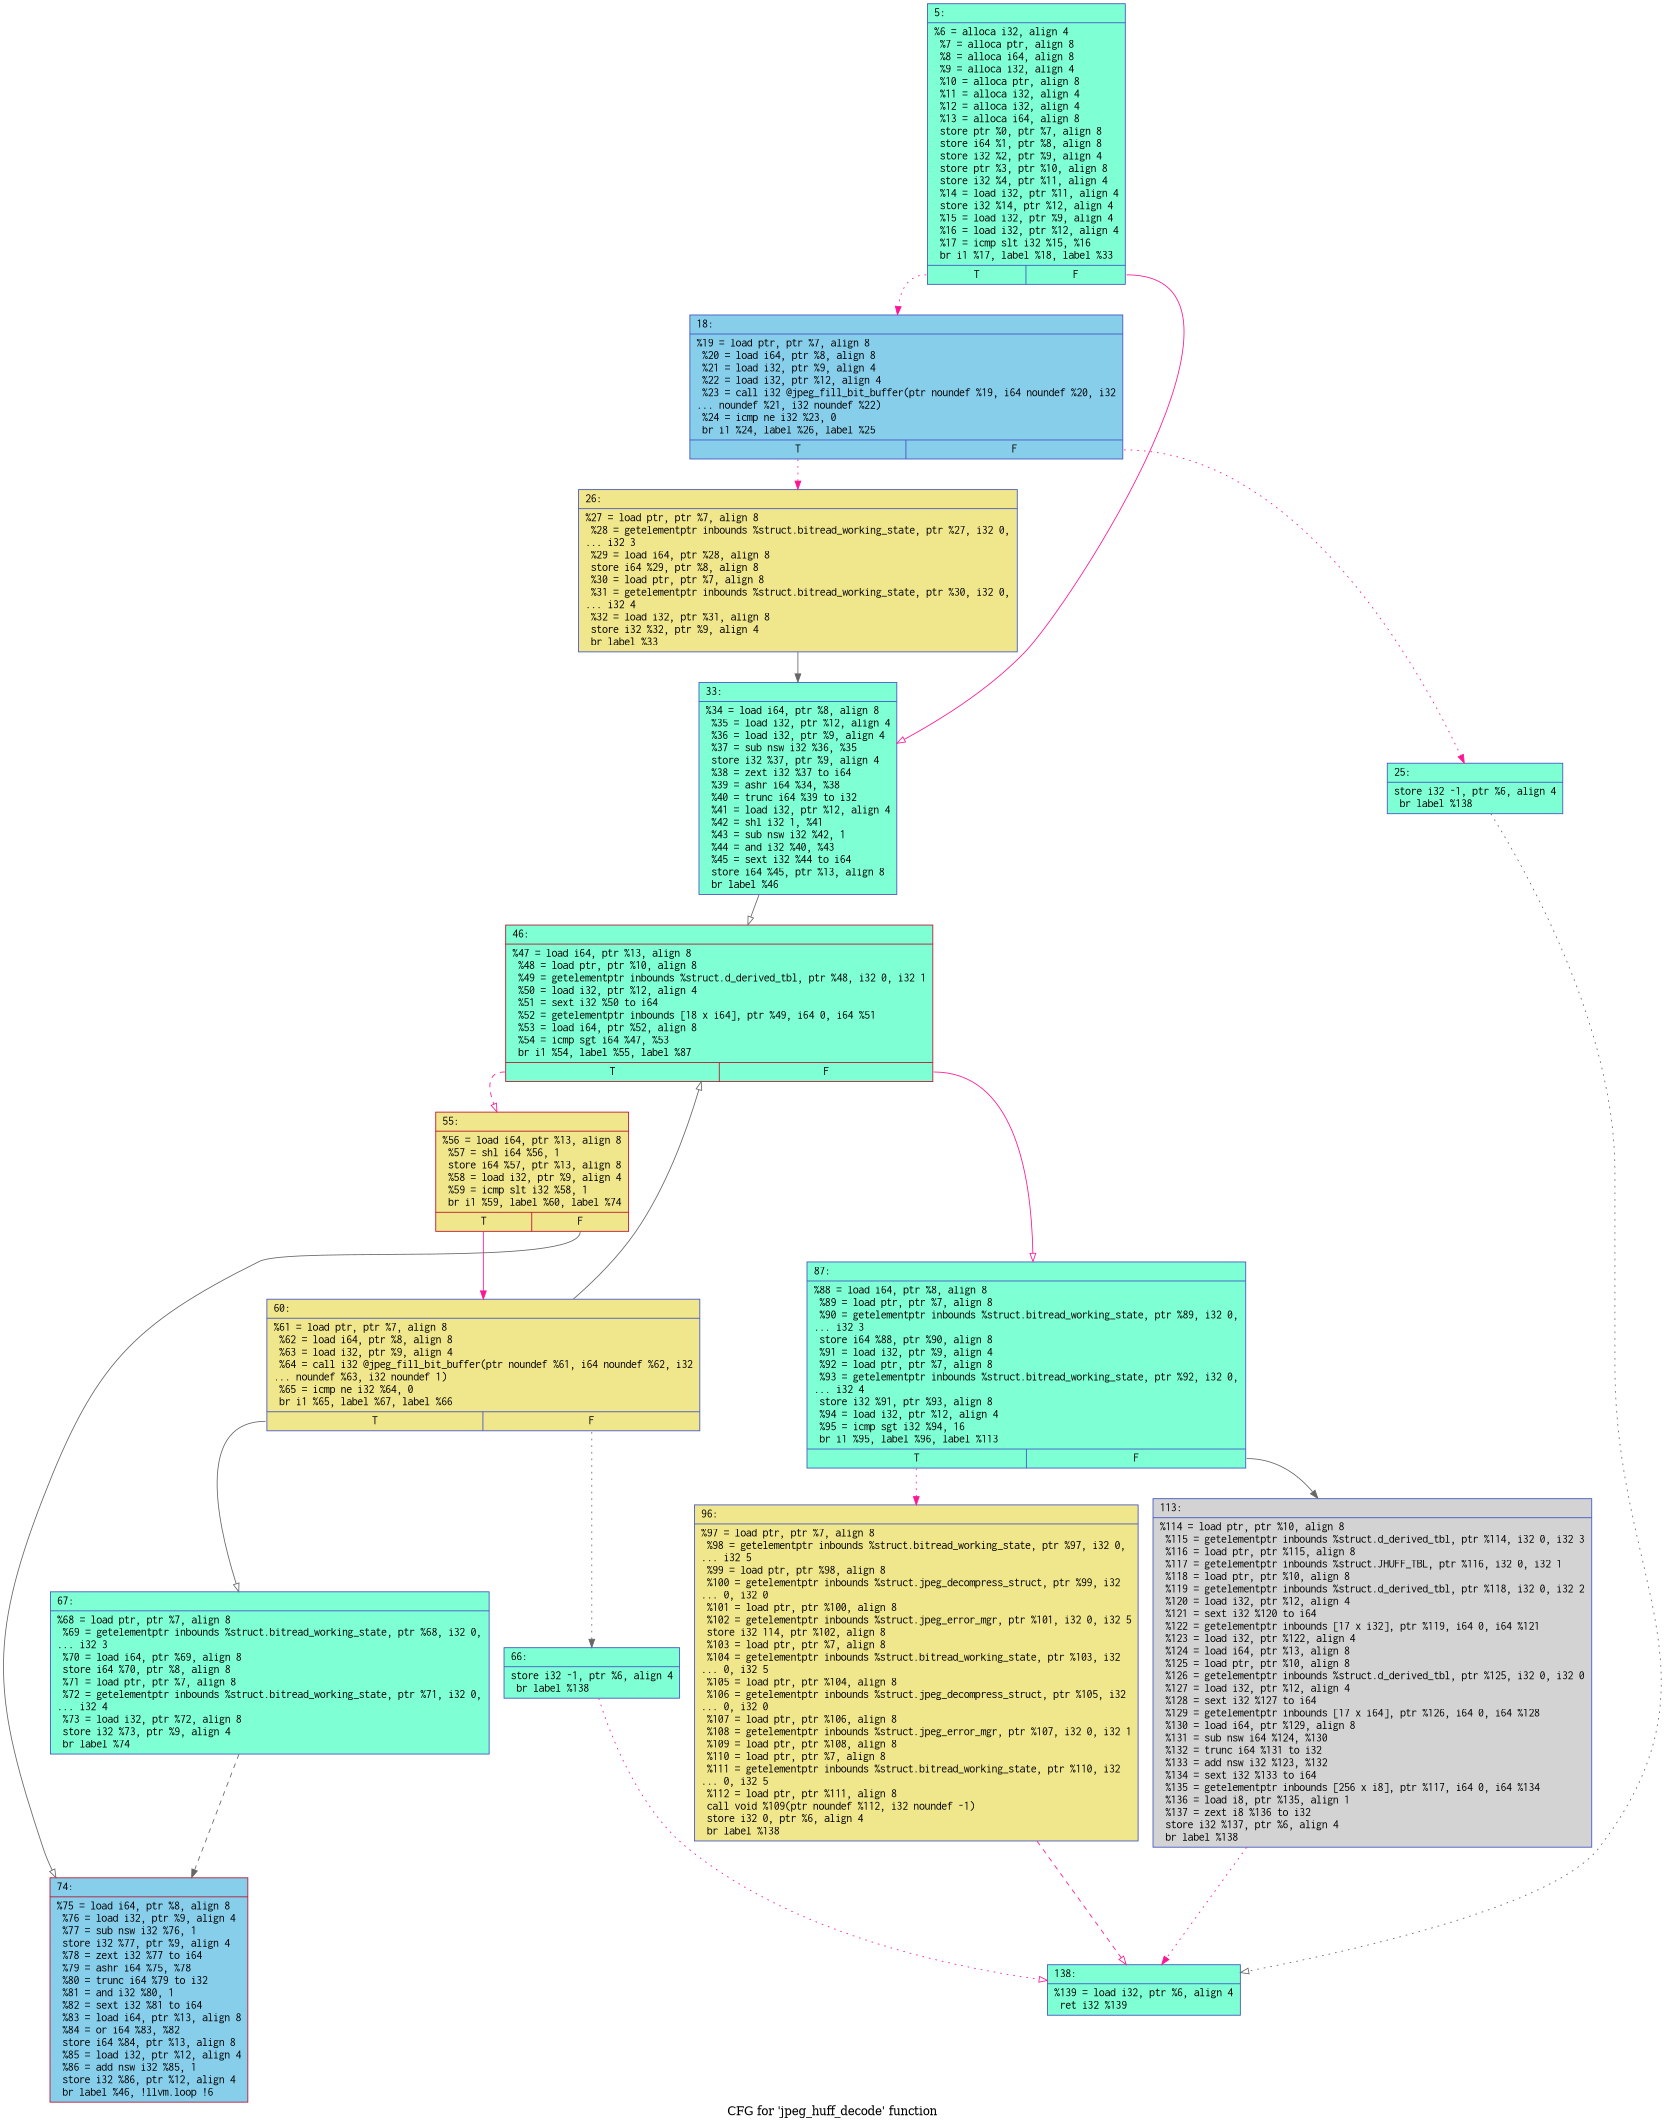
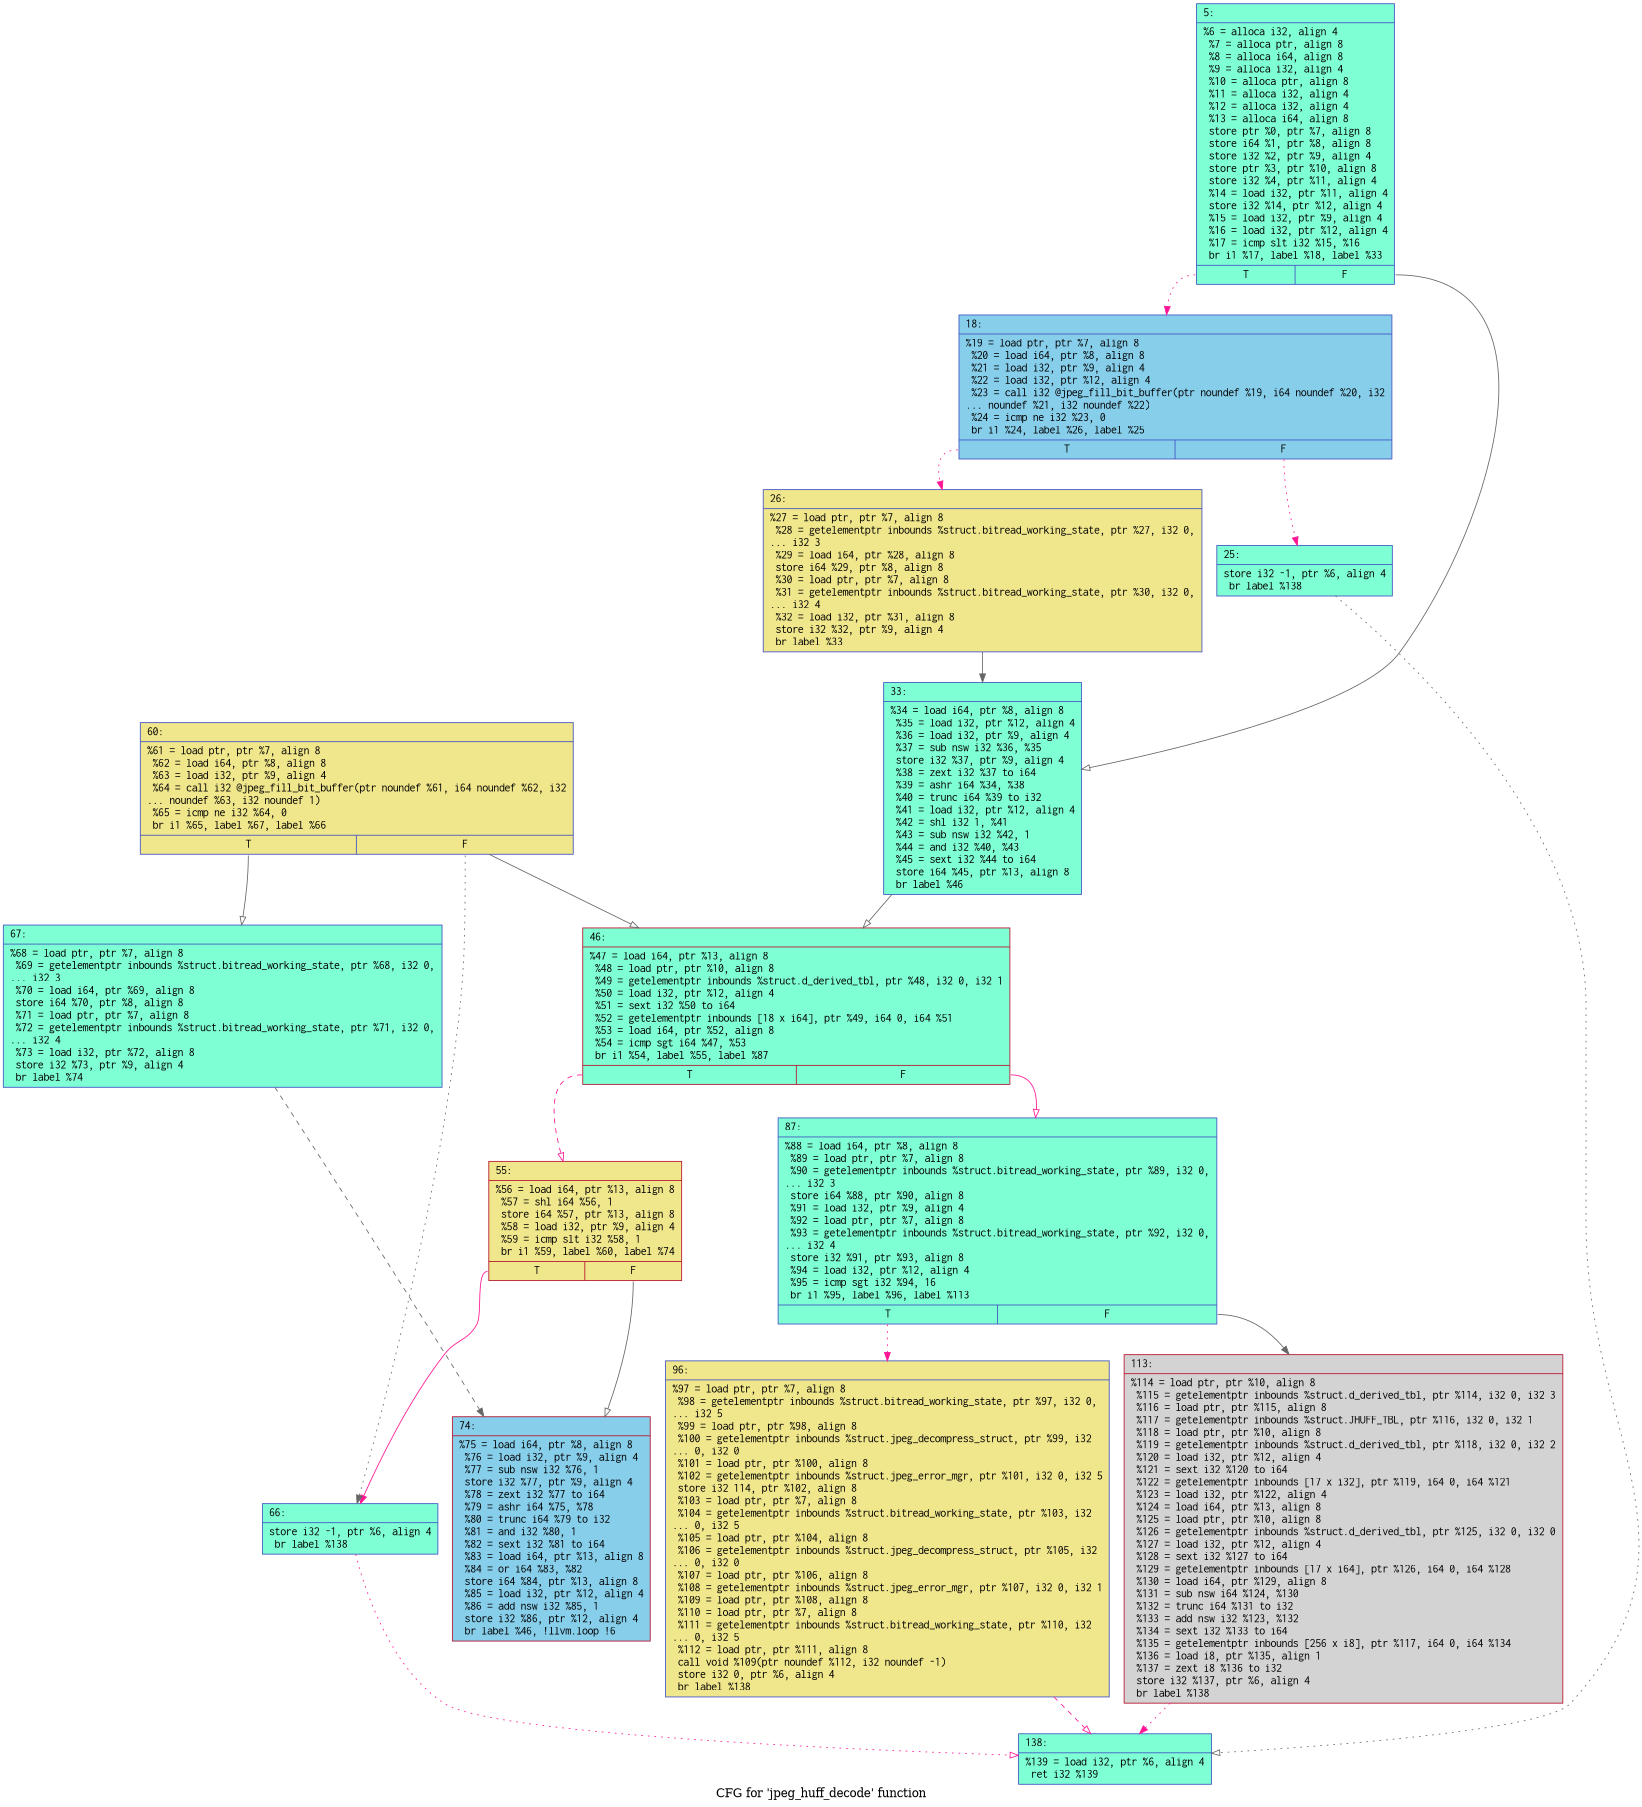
edge "5:" -> "33:": color deeppink -> gray40
edge "55:" -> "60:": now "55:" -> "66:"
node "113:": color #3d50c3ff -> #b70d28ff
